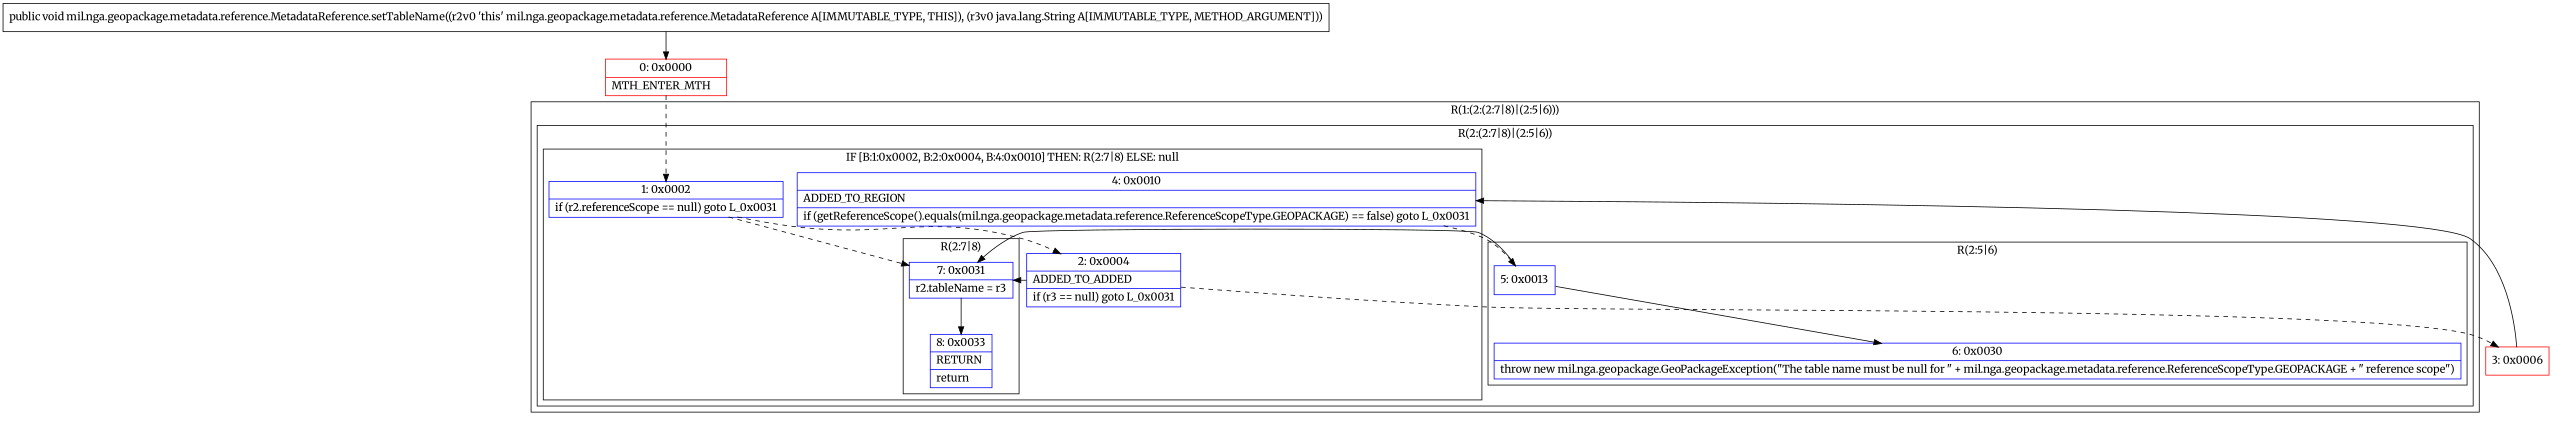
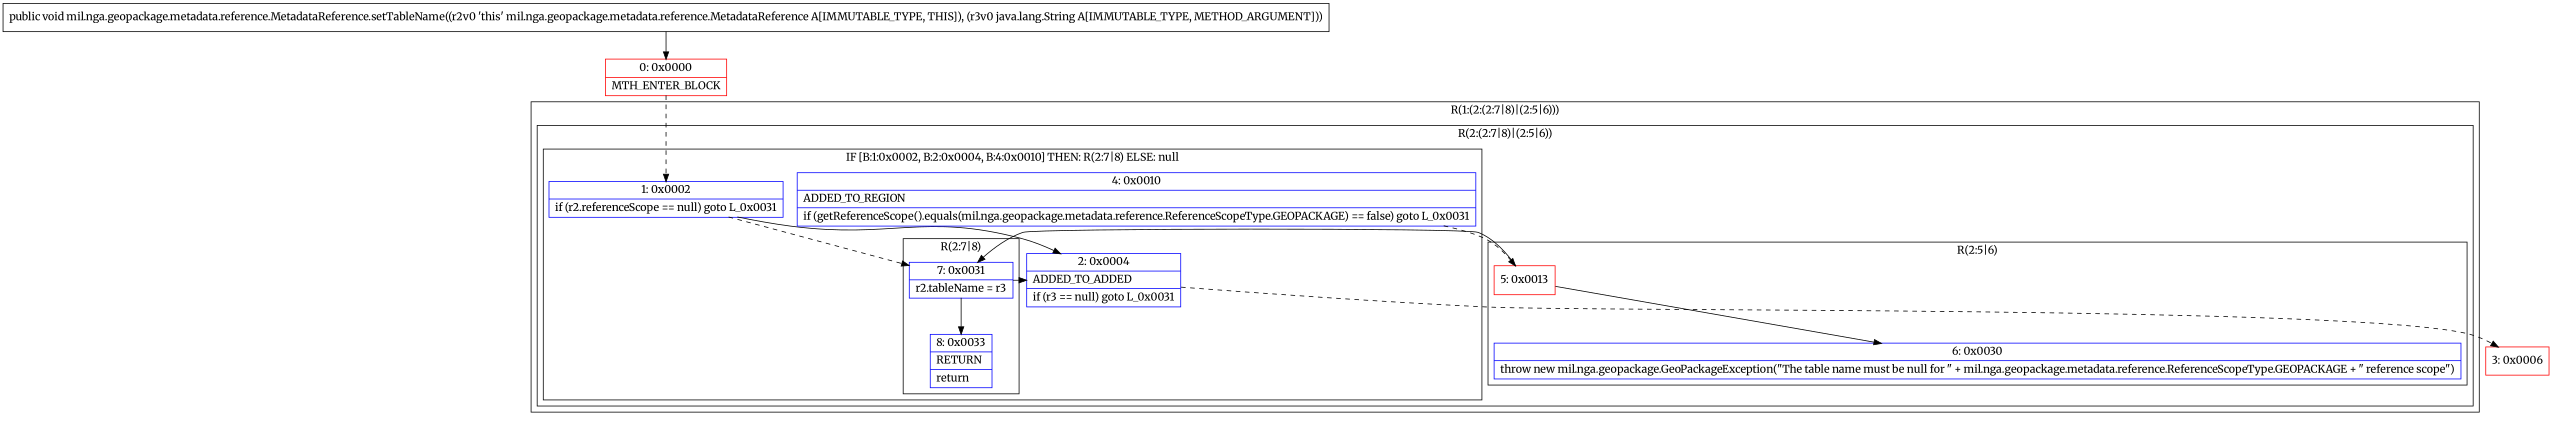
node "0: 0x0000": text "MTH_ENTER_MTH" -> "MTH_ENTER_BLOCK"
edge "3: 0x0006" -> "4: 0x0010": removed
edge "1: 0x0002" -> "2: 0x0004": style dashed -> solid
edge "2: 0x0004" -> "7: 0x0031": reversed
node "5: 0x0013": color blue -> red
